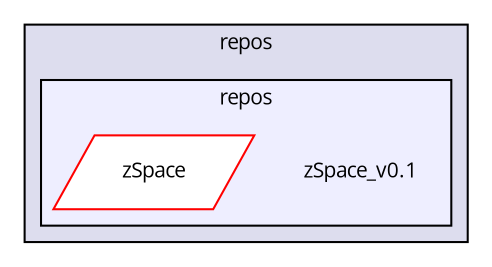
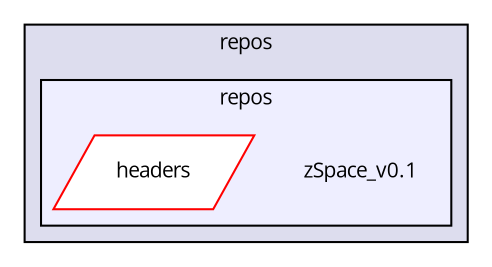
node "zSpace": label "zSpace" -> "headers"
